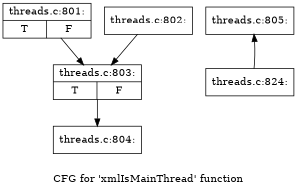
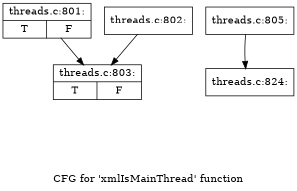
edge "threads.c:824:" -> "threads.c:805:": reversed
node "threads.c:804:": removed
